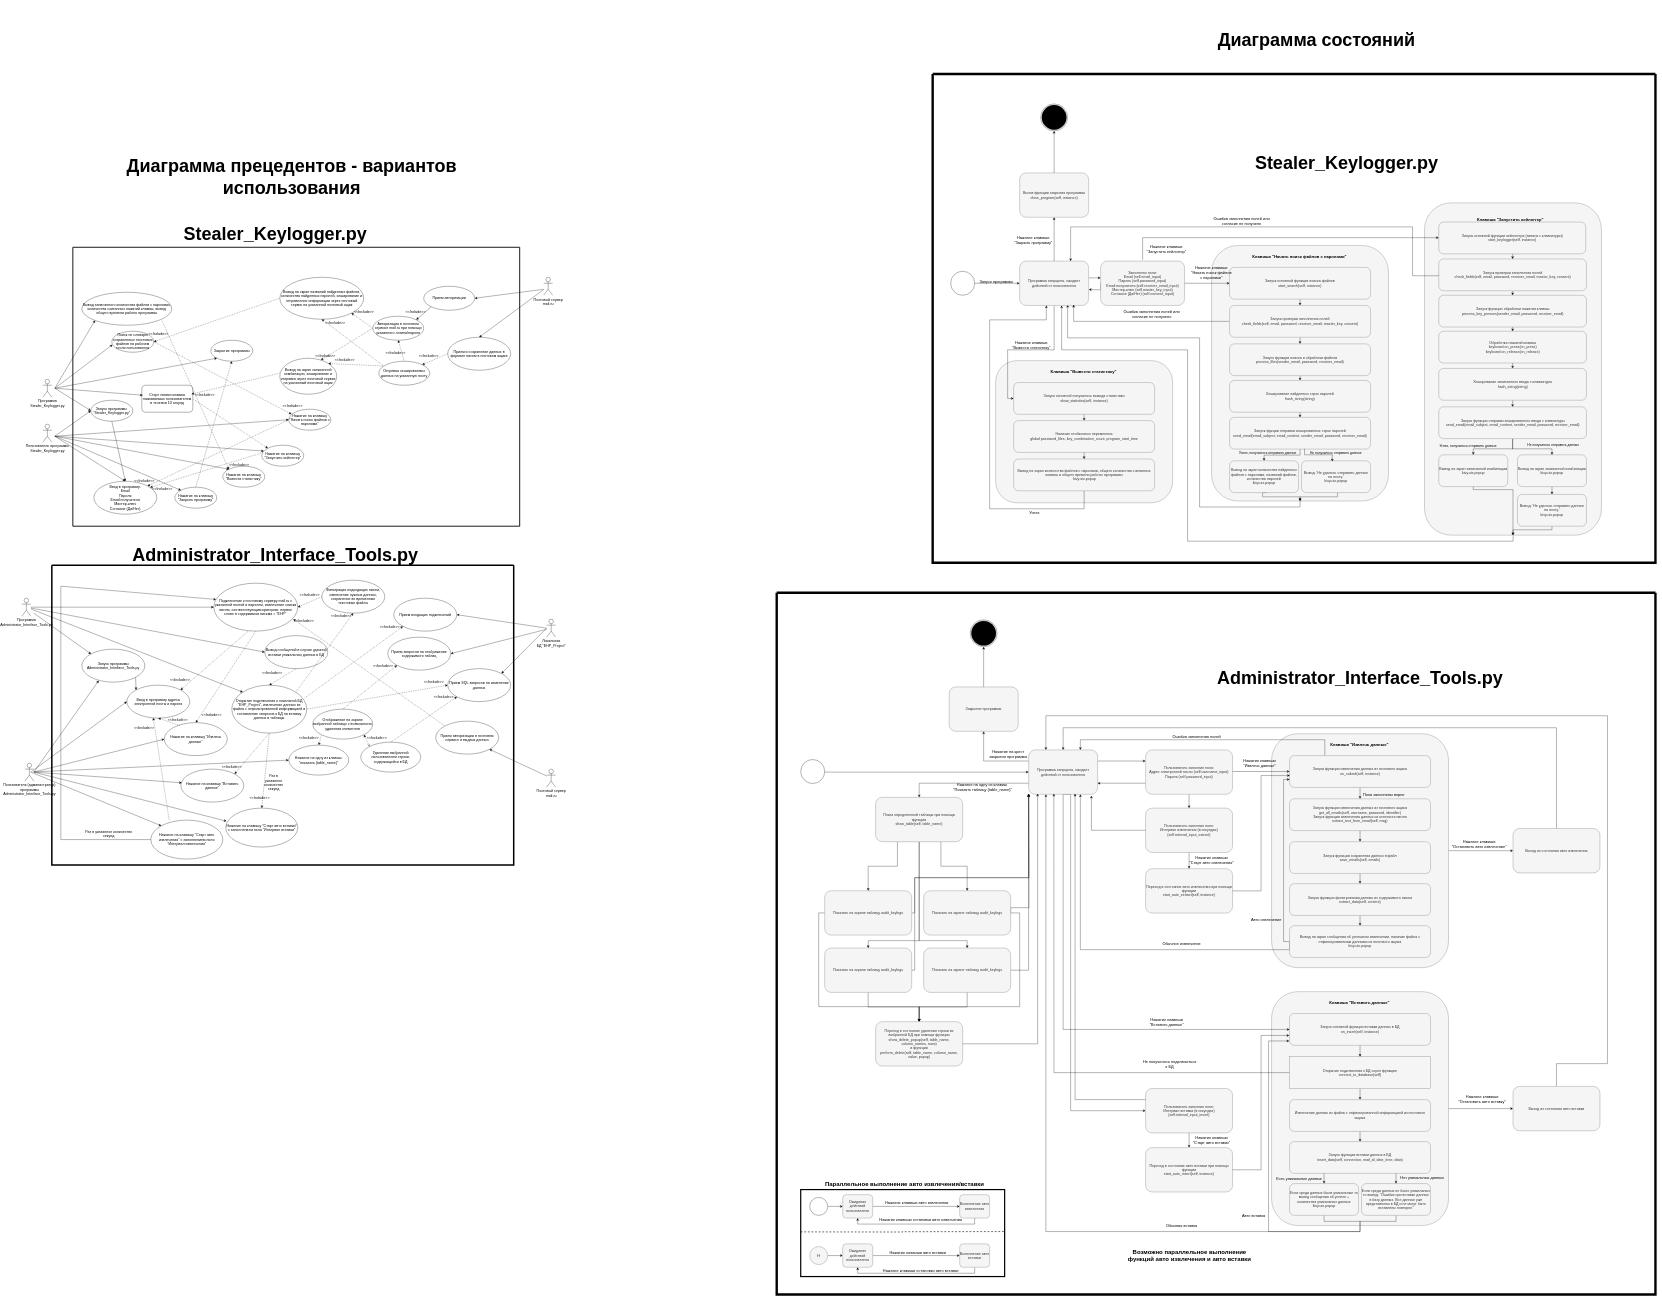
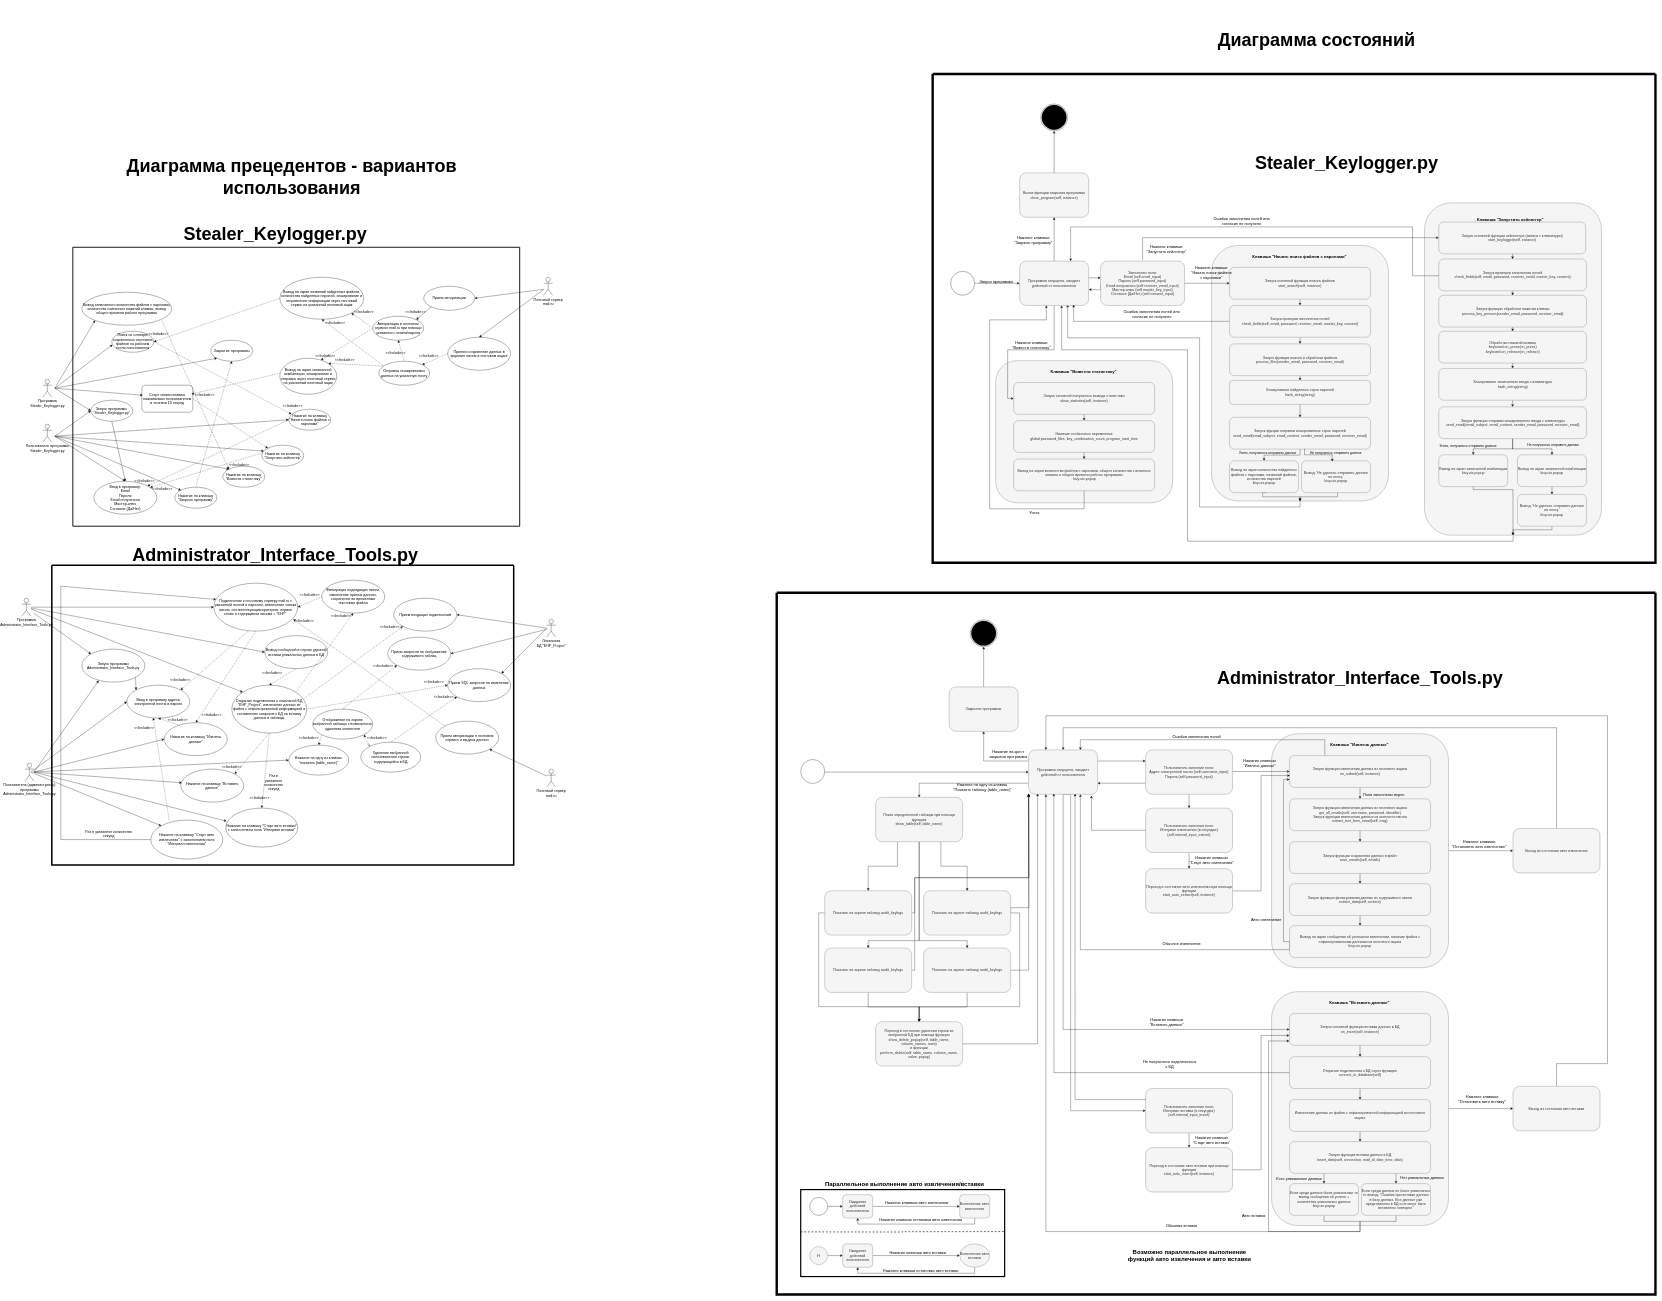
node "Хеширование найденных строк паролей hash_string(string)": size 141x32 -> 141x24
node "Открытие подключения к БД через функцию connect_to_database(self)": shape rectangle -> rounded rectangle
node "Выполнение авто вставки": shape rounded rectangle -> ellipse
